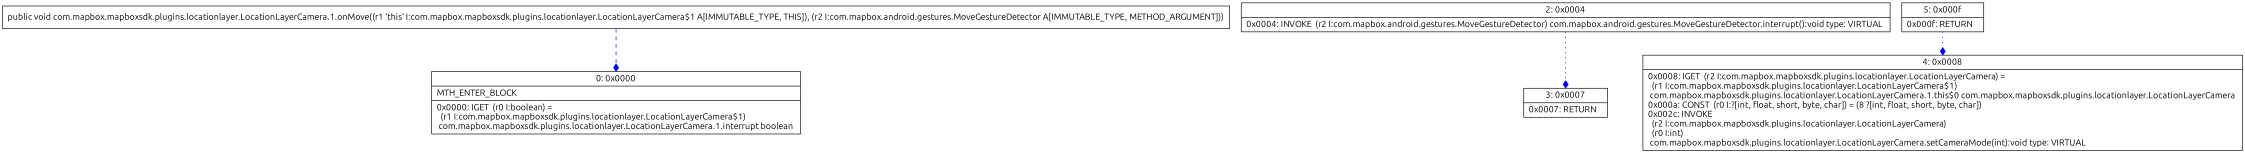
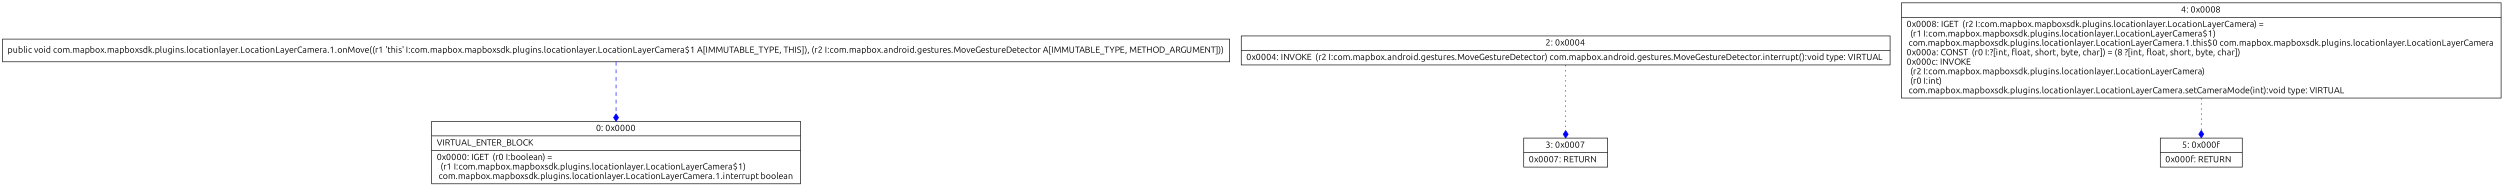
edge "5: 0x000f" -> "4: 0x0008": reversed
node "0: 0x0000": text "MTH_ENTER_BLOCK" -> "VIRTUAL_ENTER_BLOCK"
node "4: 0x0008": text "0x002c: INVOKE" -> "0x000c: INVOKE"
